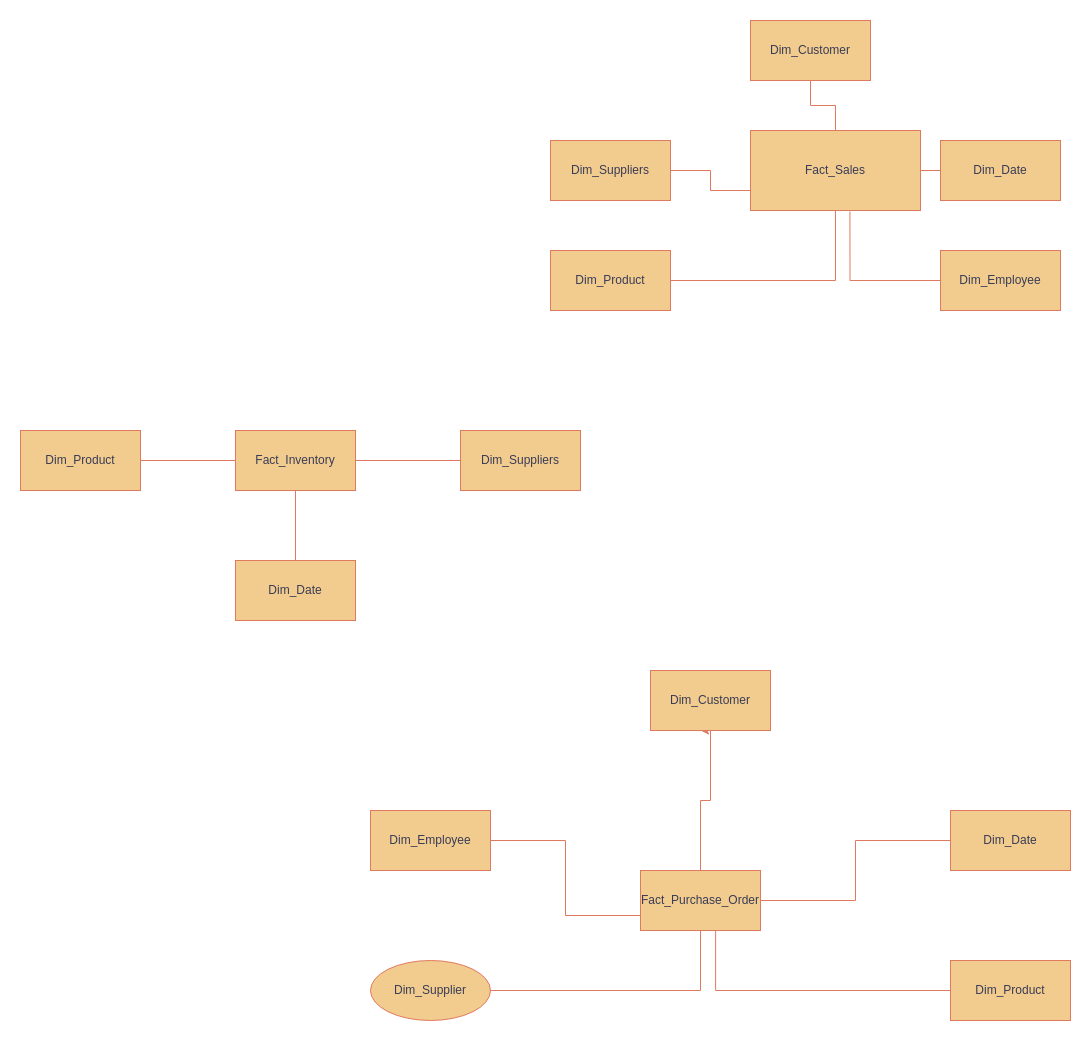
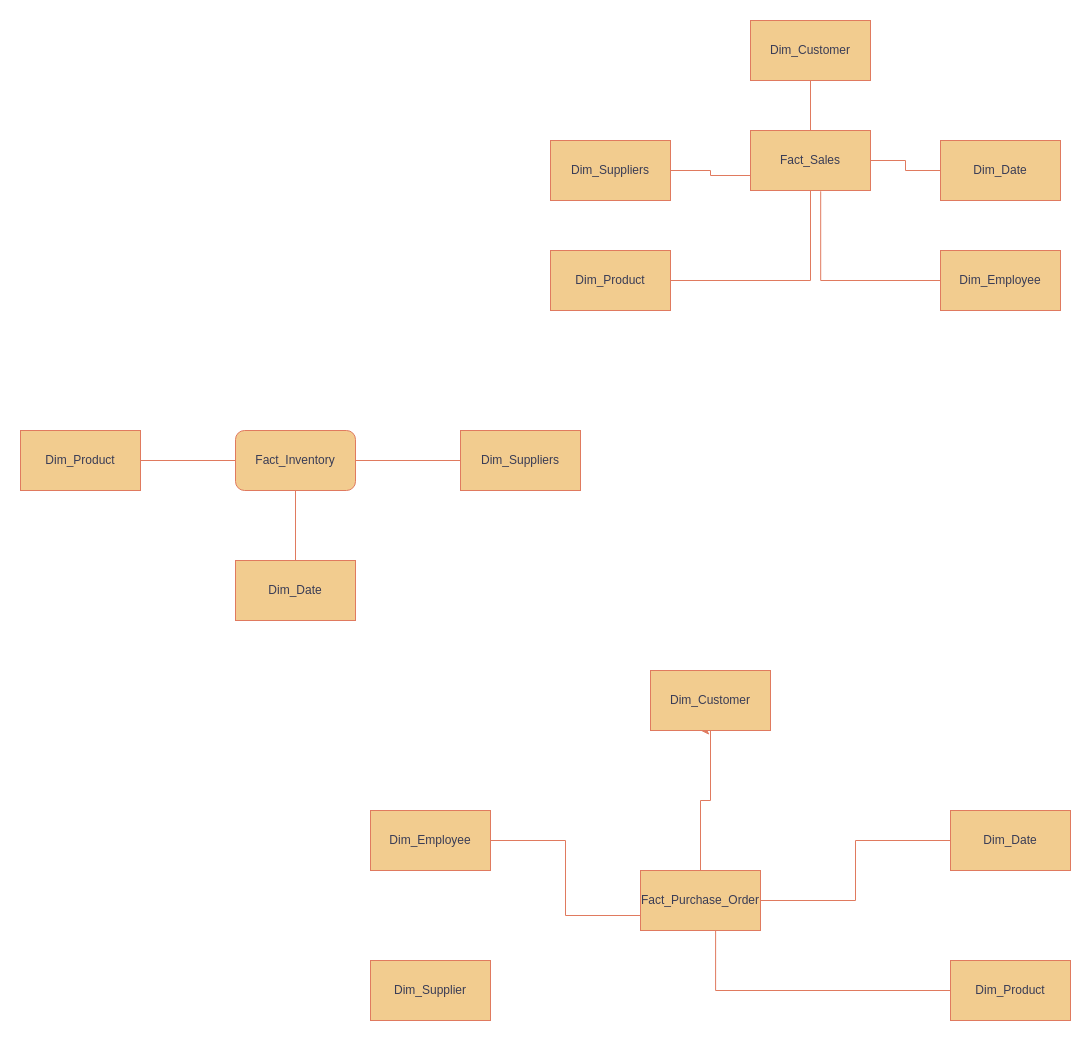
node "Fact_Sales": size 170x80 -> 120x60
node "Fact_Inventory": shape rectangle -> rounded rectangle
node "Dim_Supplier": shape ellipse -> rectangle
edge "Fact_Purchase_Order" -- "Dim_Supplier": removed
